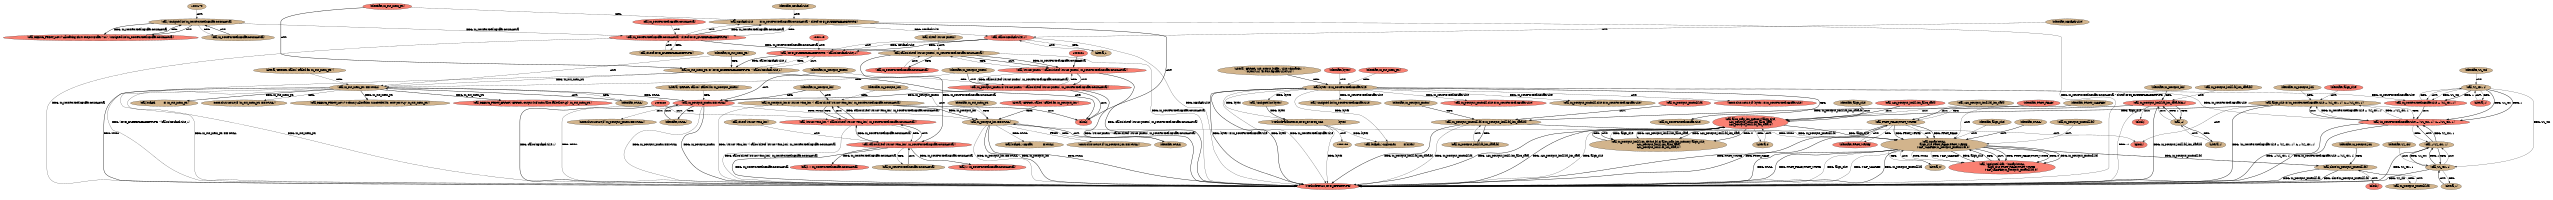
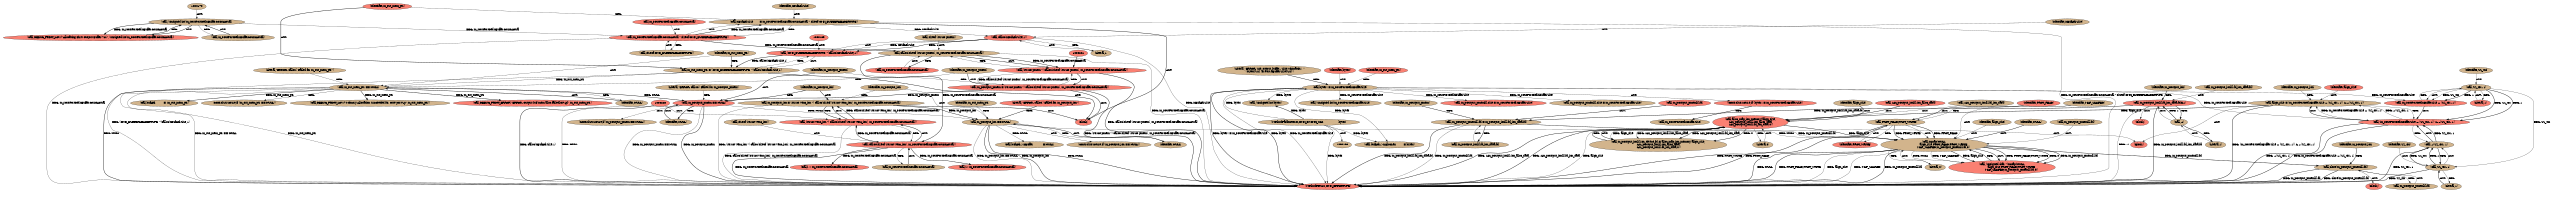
node "1000115": label "1000115" -> "1000185"
edge "(Call,bytes != m_sOutPortDef.nBufferSize)" -> "(Call,m_sOutPortDef.nBufferSize)": now "(ControlStructure,if (bytes != m_sOutPortDef.nBufferSize))" -> "(Call,m_sOutPortDef.nBufferSize)"
node "(Identifier,PRINT_SHARED)": label "(Identifier,PRINT_SHARED)" -> "(Identifier,MAP_SHARED)"
edge "(Call,(unsigned int)bytes)" -> "(MethodParameterIn,OMX_IN OMX_U32                   bytes)": reversed
edge "(Call,m_pOutput_ion == NULL)" -> "(ControlStructure,if (m_pOutput_ion == NULL))": label "PROT: " -> "AST: "
